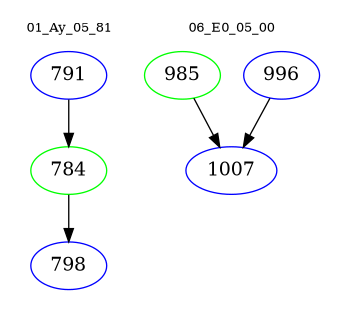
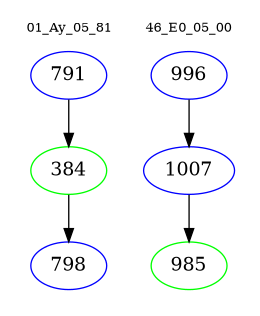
cluster "06_E0_05_00": label "06_E0_05_00" -> "46_E0_05_00"
edge "985" -> "1007": reversed
node "784": label "784" -> "384"
